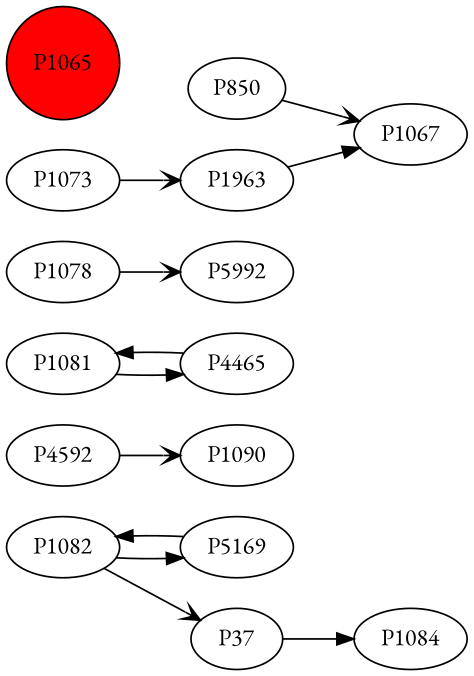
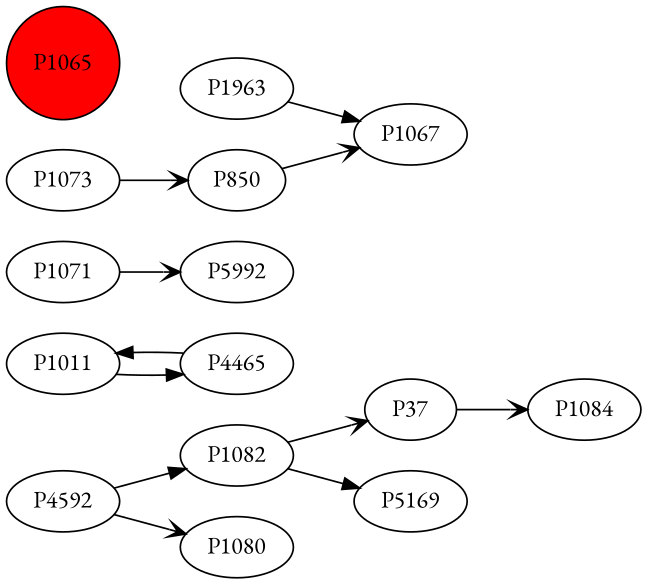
edge "P1073" -> "P1963": now "P1073" -> "P850"
node "P1078": label "P1078" -> "P1071"
node "P1081": label "P1081" -> "P1011"
node "P1090": label "P1090" -> "P1080"
edge "P5169" -> "P1082": now "P4592" -> "P1082"
edge "P37" -> "P1084": arrowhead normal -> vee
